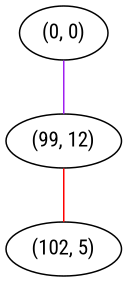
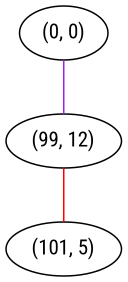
node "(102, 5)": label "(102, 5)" -> "(101, 5)"
